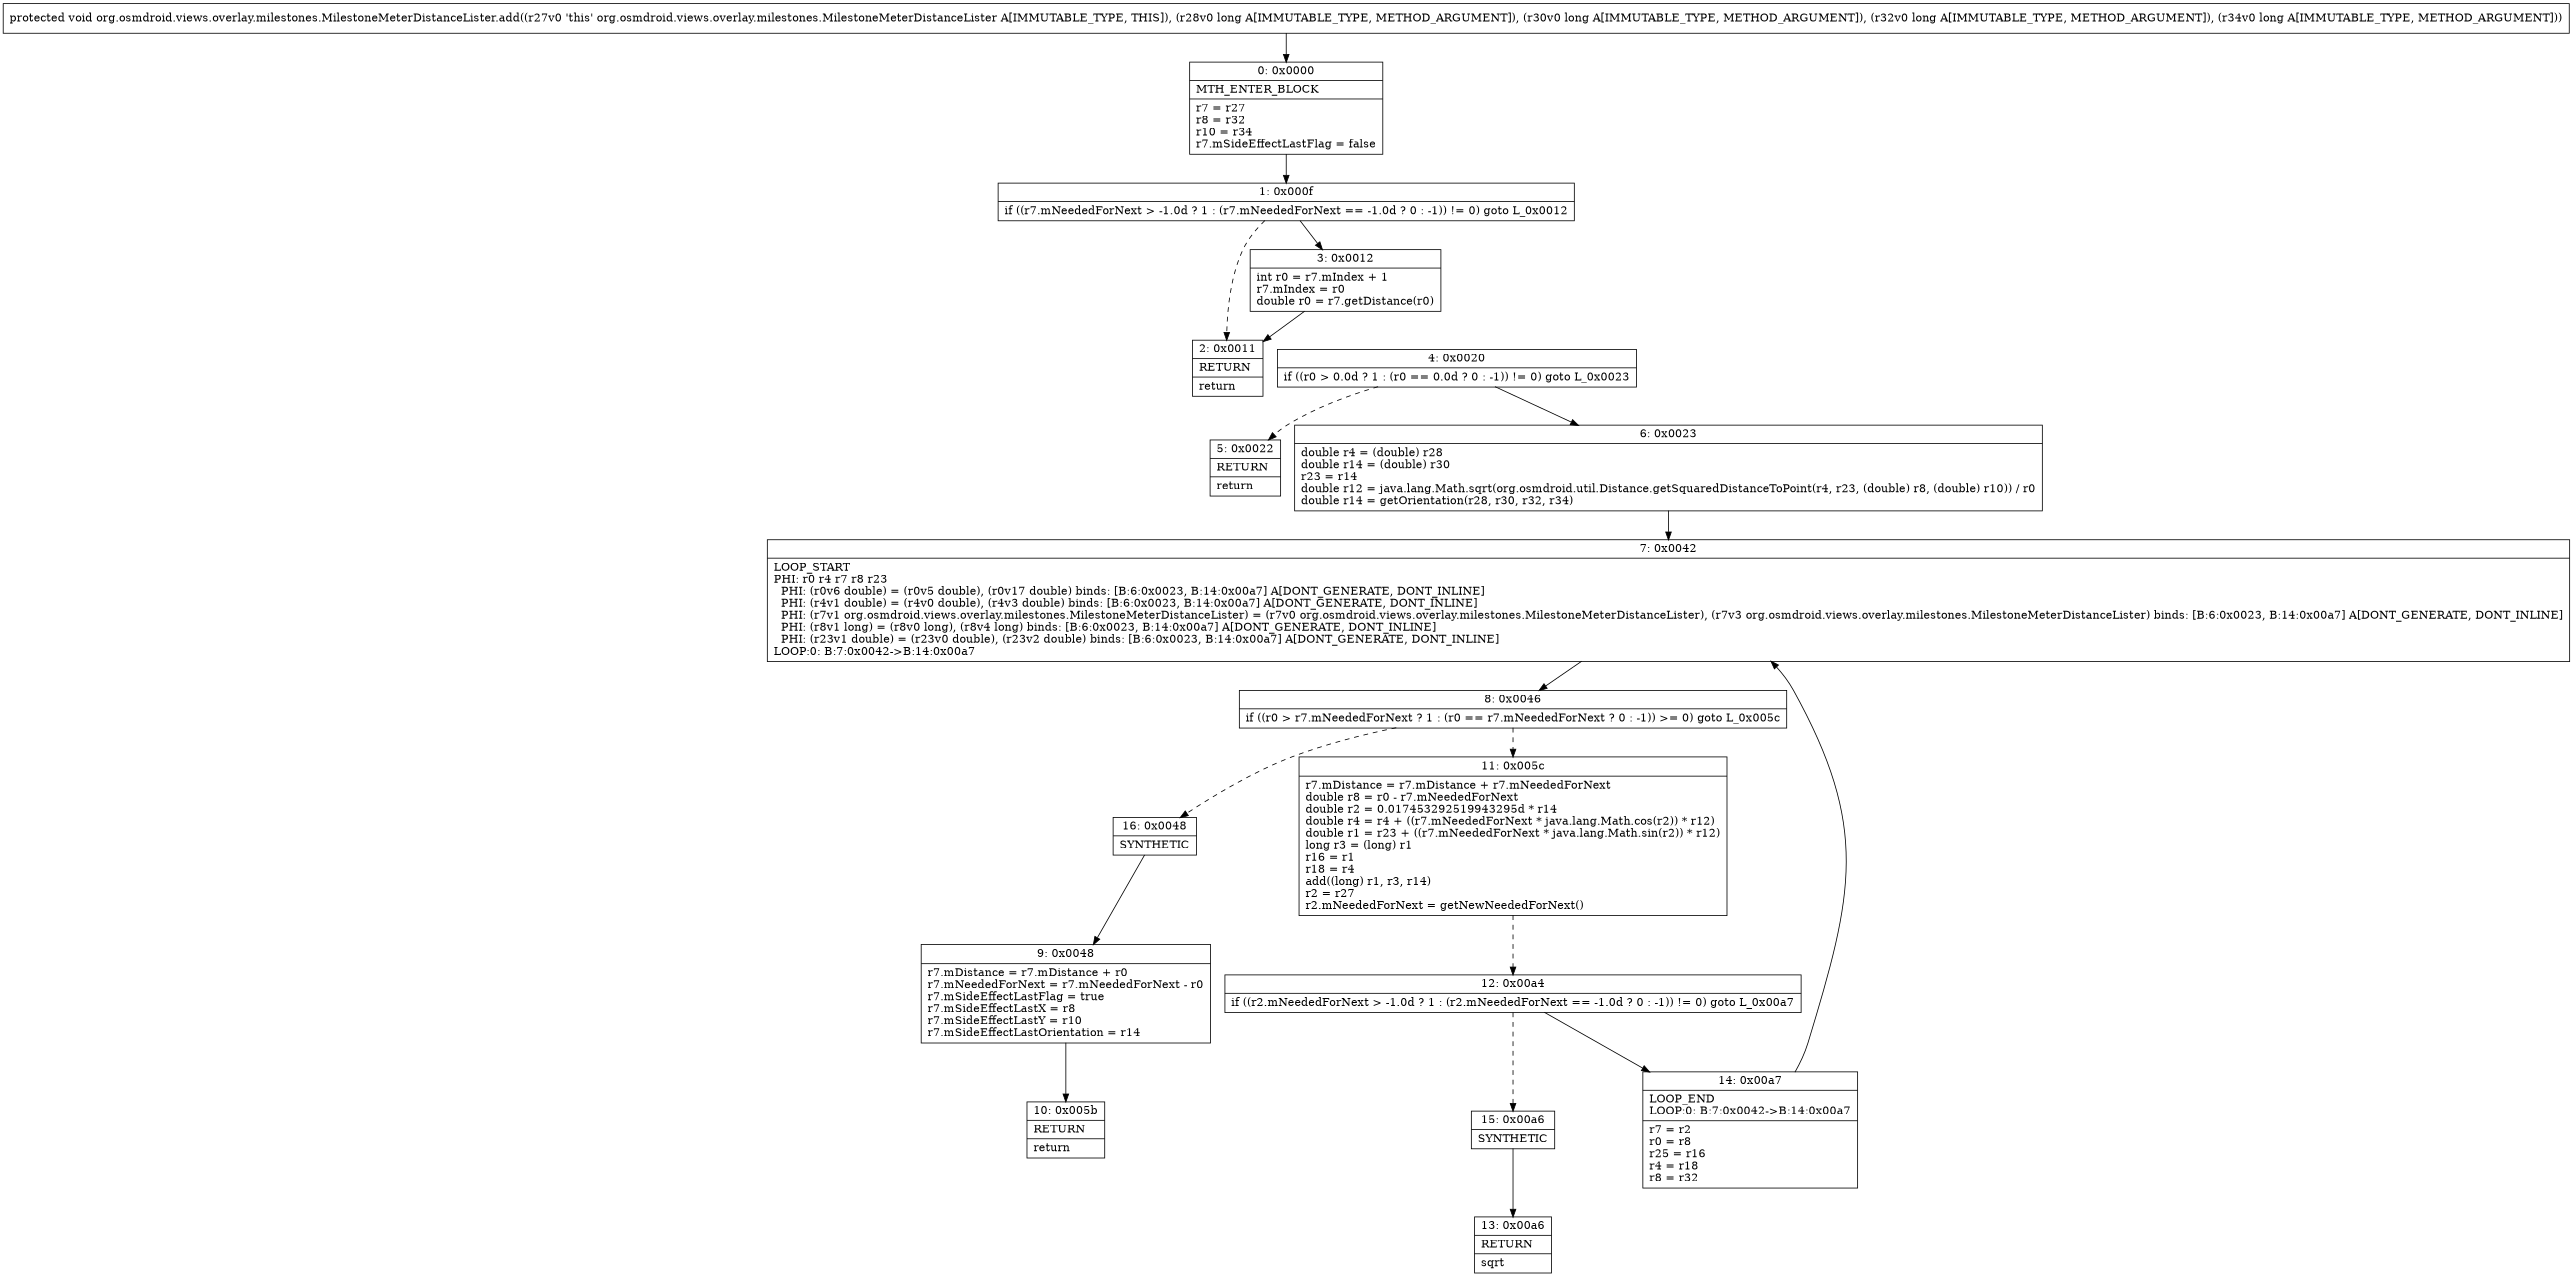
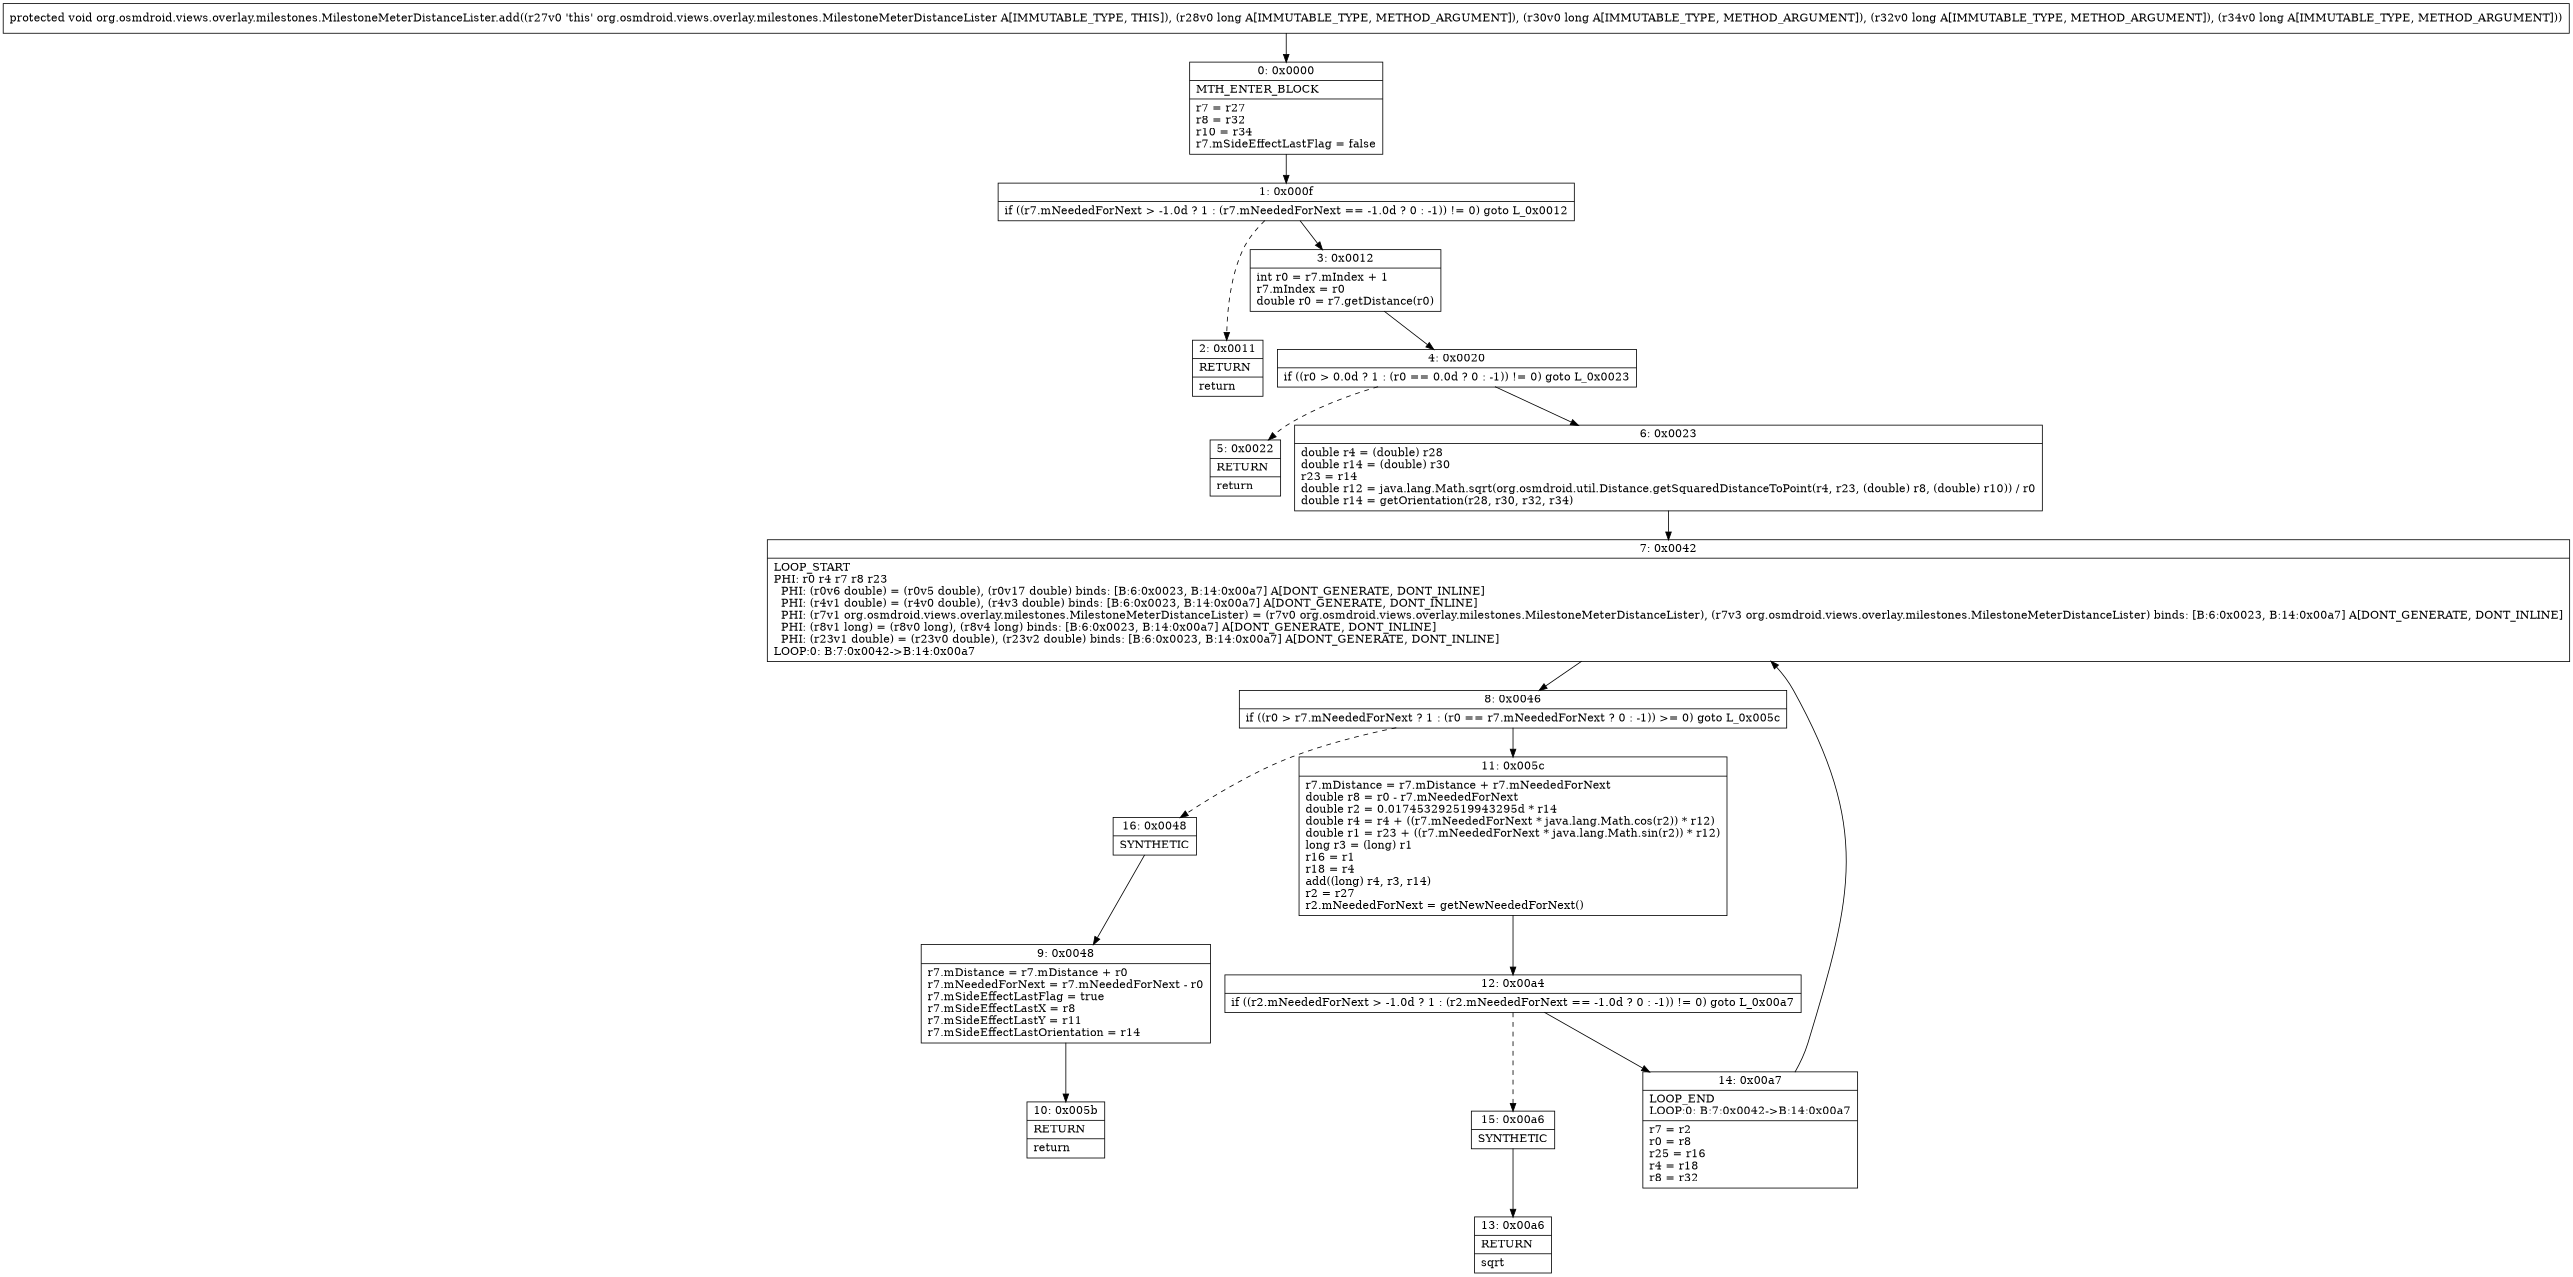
edge "3: 0x0012" -> "2: 0x0011": now "3: 0x0012" -> "4: 0x0020"
edge "8: 0x0046" -> "11: 0x005c": style dashed -> solid
node "11: 0x005c": text "add((long) r1, r3, r14)" -> "add((long) r4, r3, r14)"
edge "11: 0x005c" -> "12: 0x00a4": style dashed -> solid
node "9: 0x0048": text "r7.mSideEffectLastY = r10" -> "r7.mSideEffectLastY = r11"
